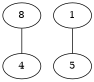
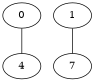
node "8": label "8" -> "0"
node "5": label "5" -> "7"
